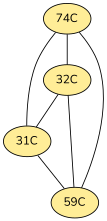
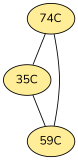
node "32C": removed
node "31C": label "31C" -> "35C"
